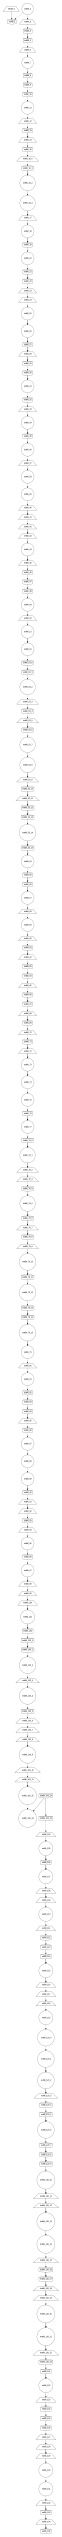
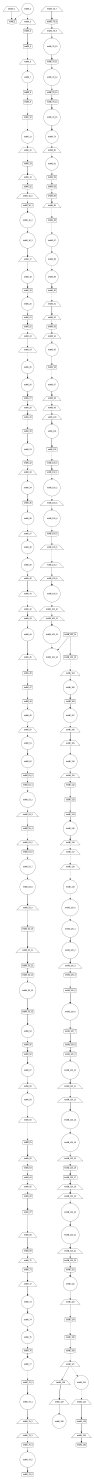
edge "test86_78_6" -> "test86_78_7": removed
edge "test86_130" -> "test86_131": now "test86_127" -> "test86_131"
